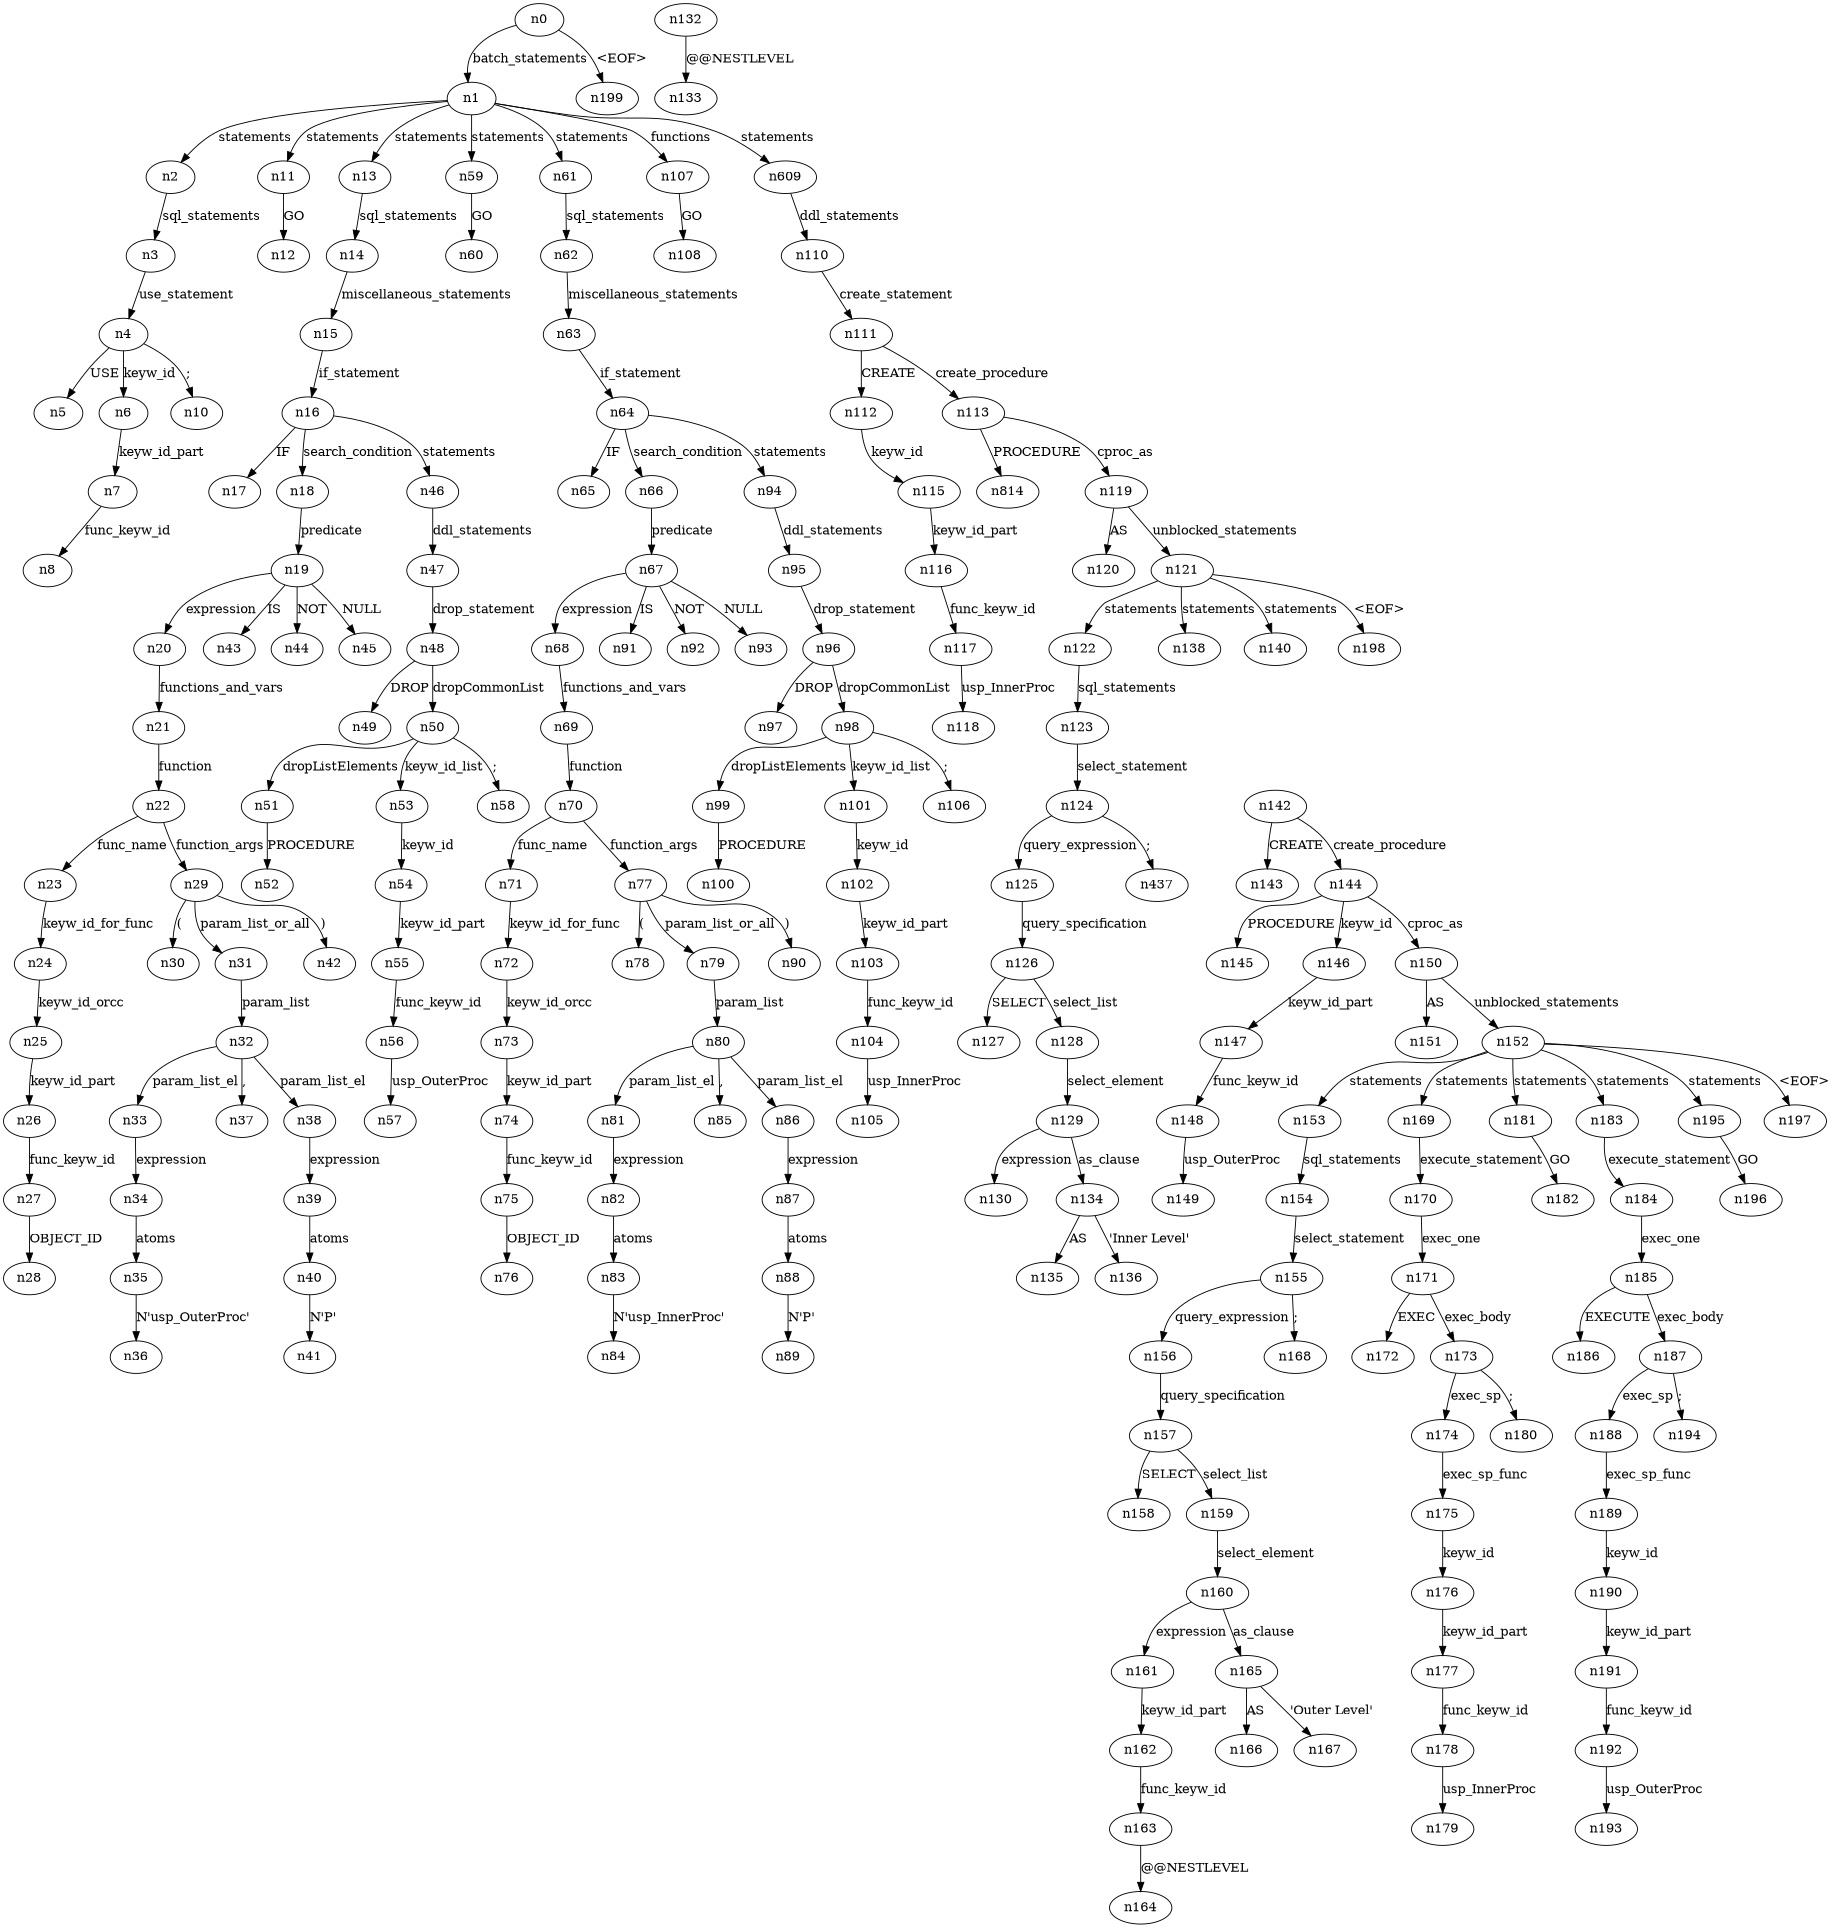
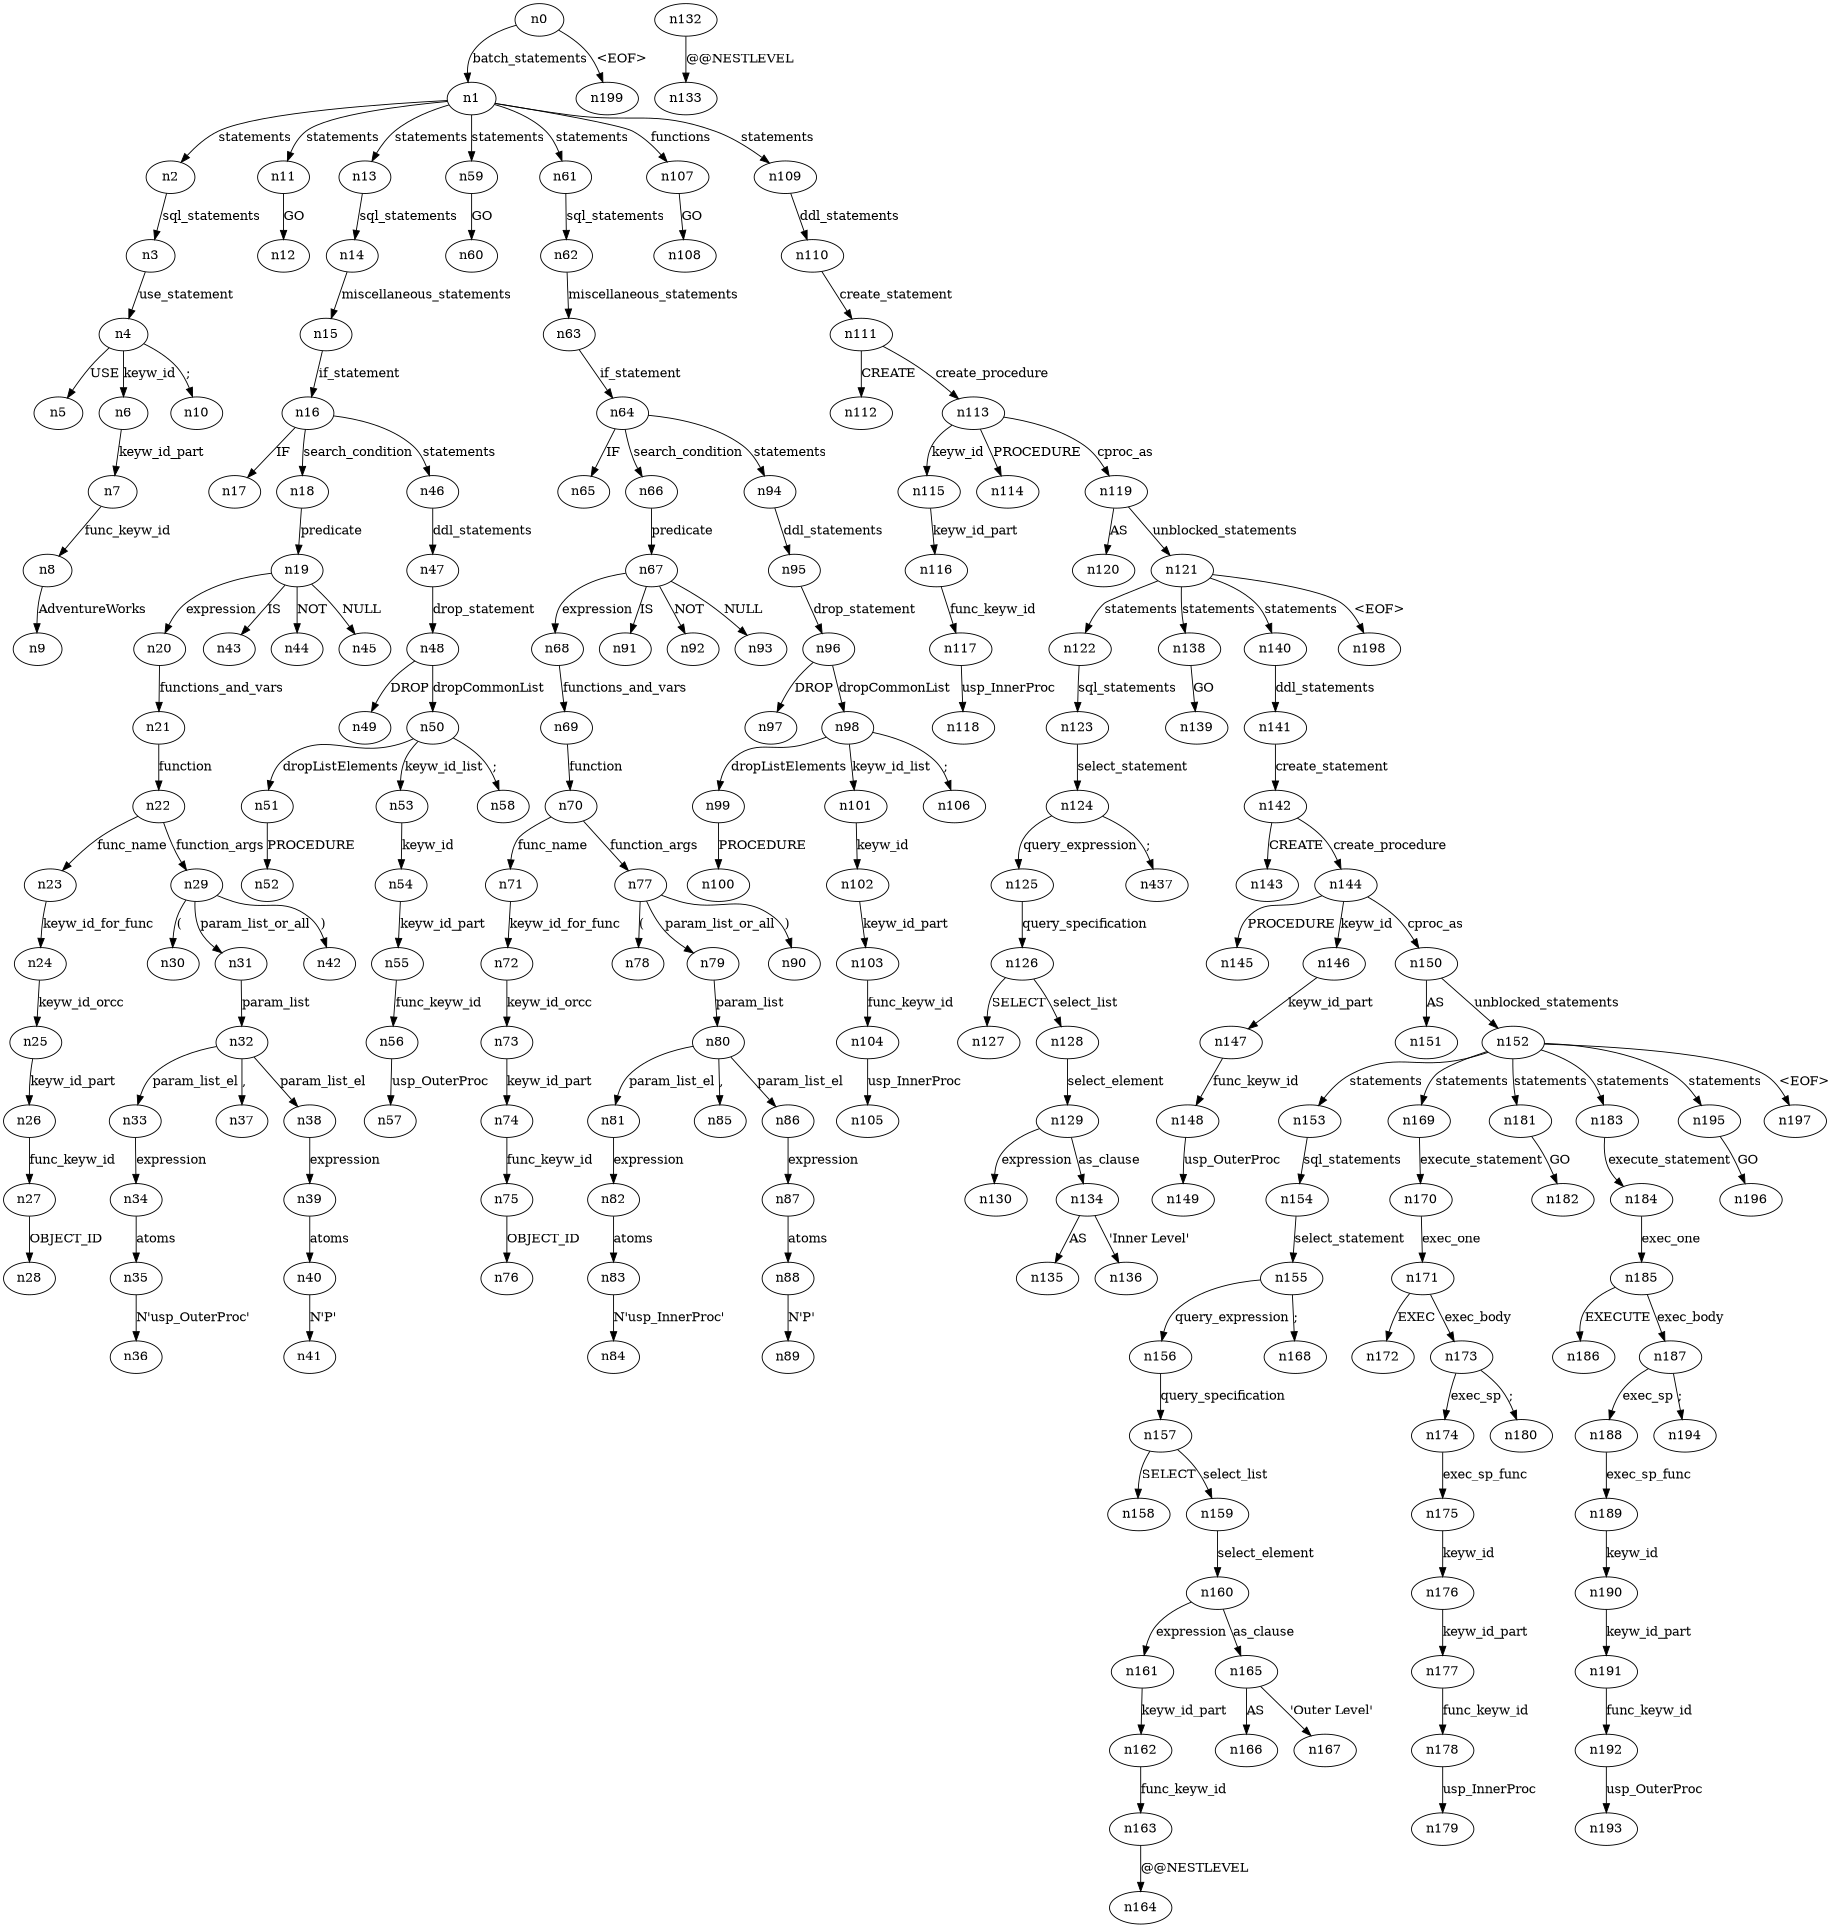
node "n609": label "n609" -> "n109"
edge "n112" -> "n115": now "n113" -> "n115"
node "n814": label "n814" -> "n114"
node "n9": added
node "n139": added
node "n141": added
